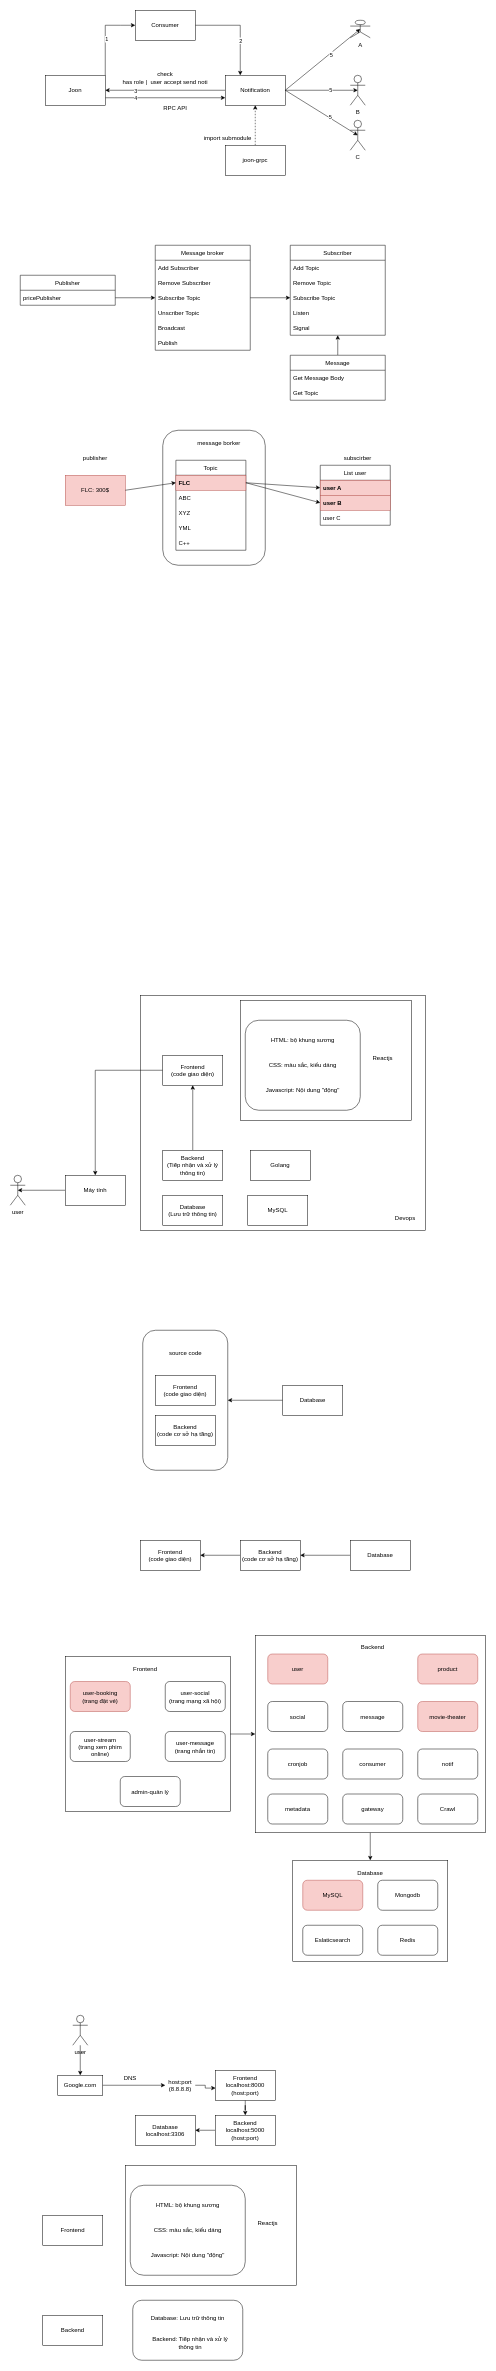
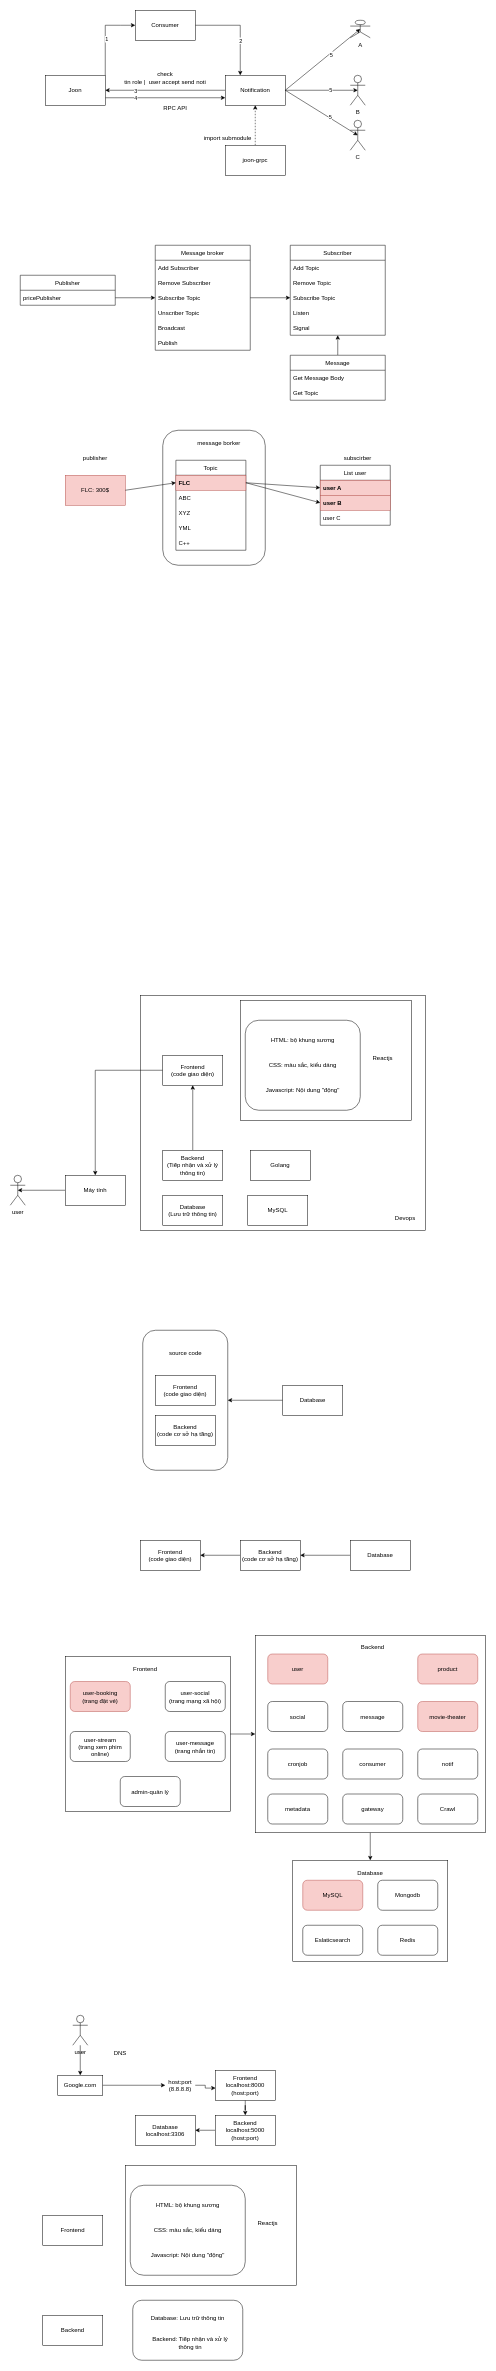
node "check has role | user accept send noti": label "check has role | user accept send noti" -> "check tin role | user accept send noti"
node "DNS": moved (130, 2078) -> (120, 2053)
